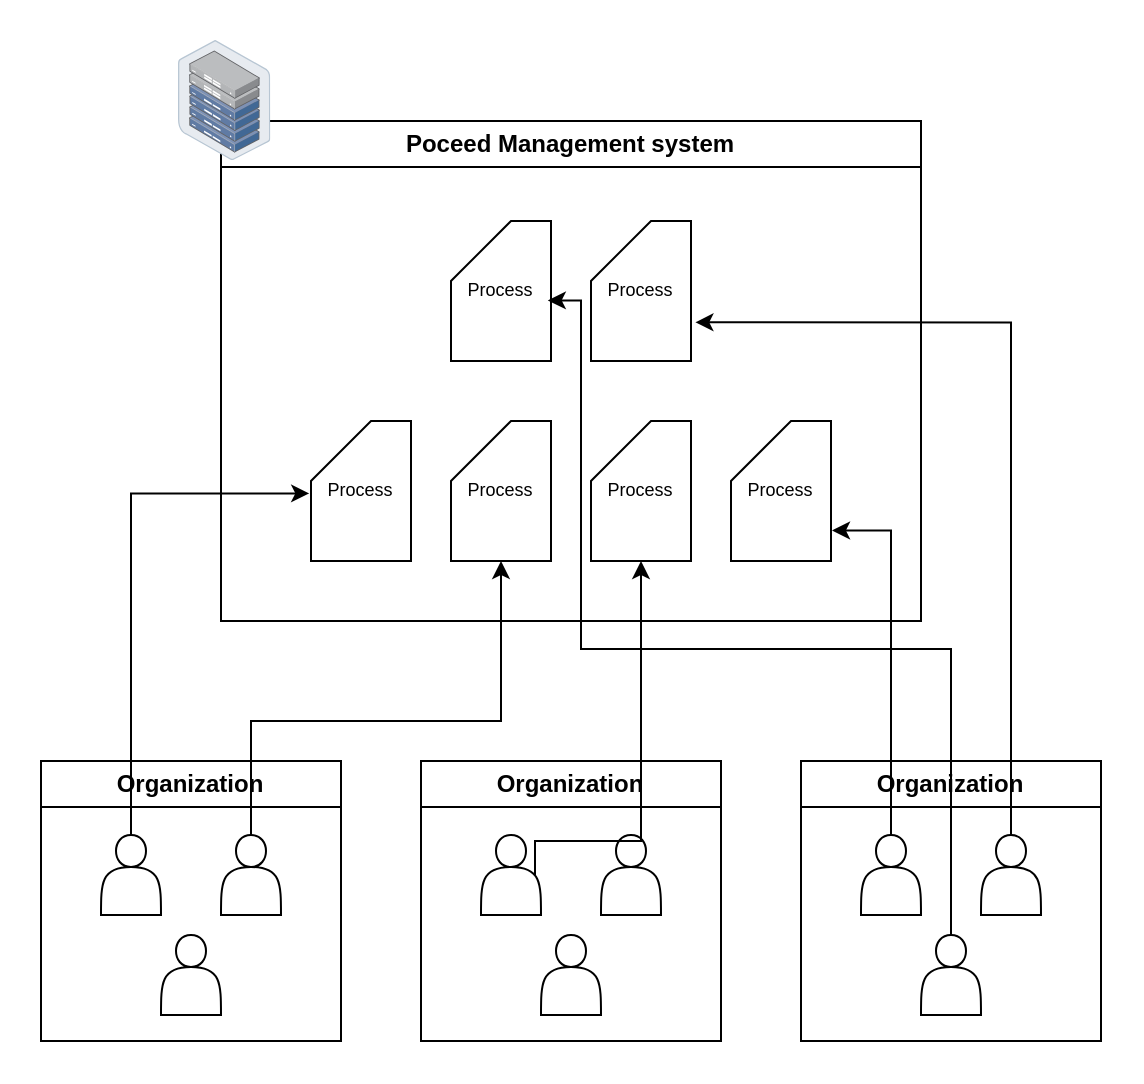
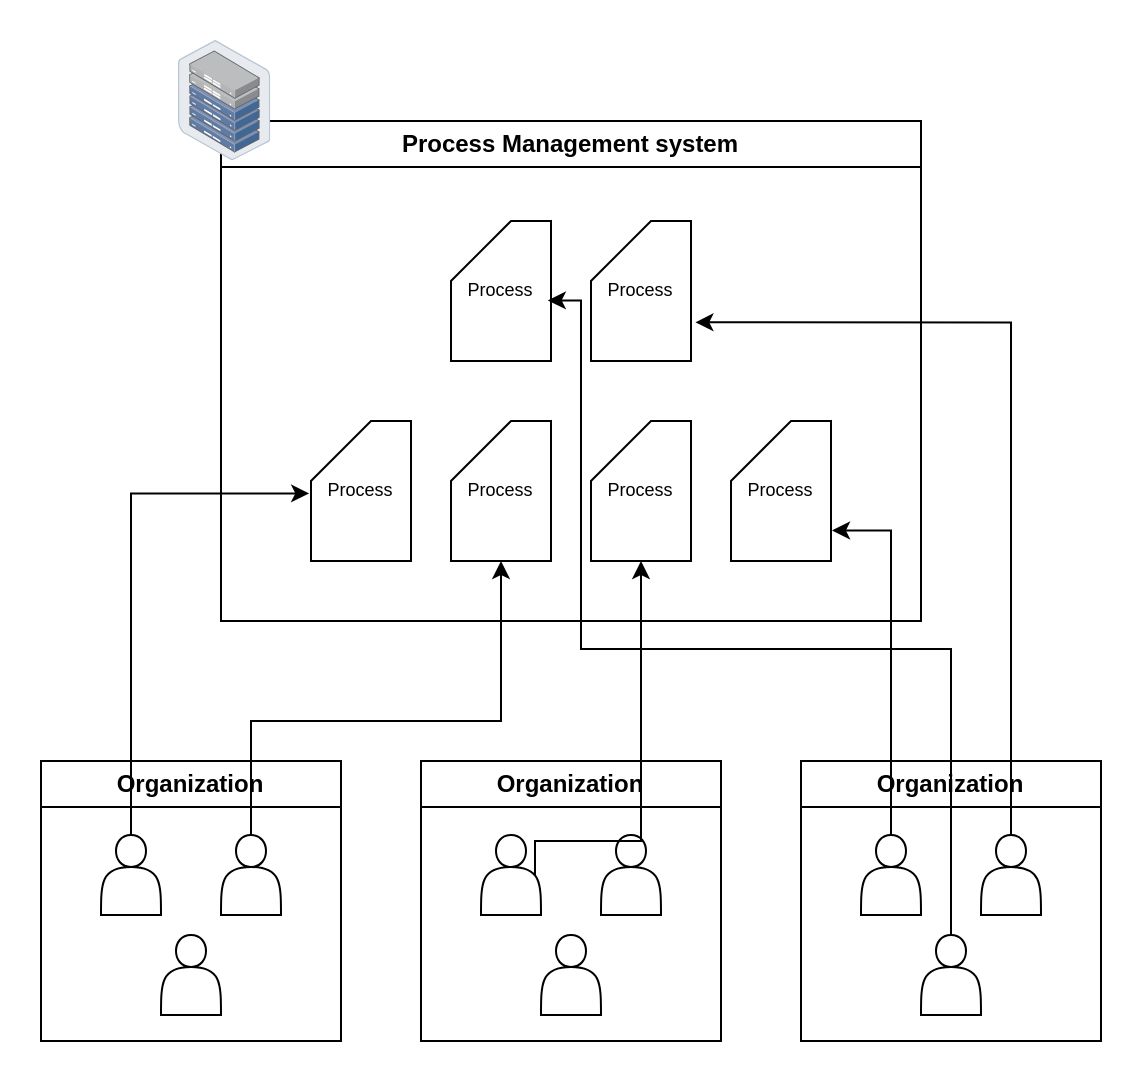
node "Poceed Management system": label "Poceed Management system" -> "Process Management system"
